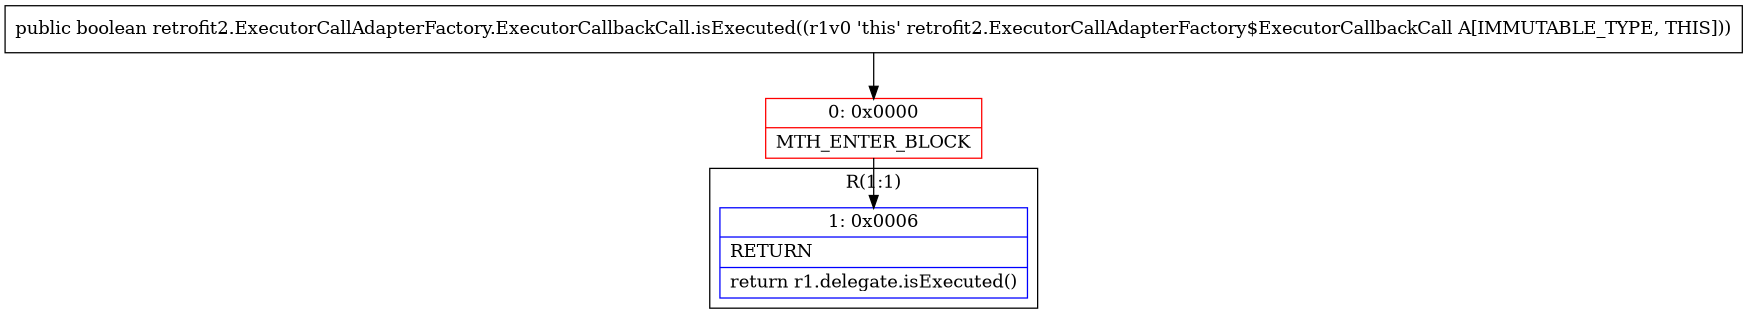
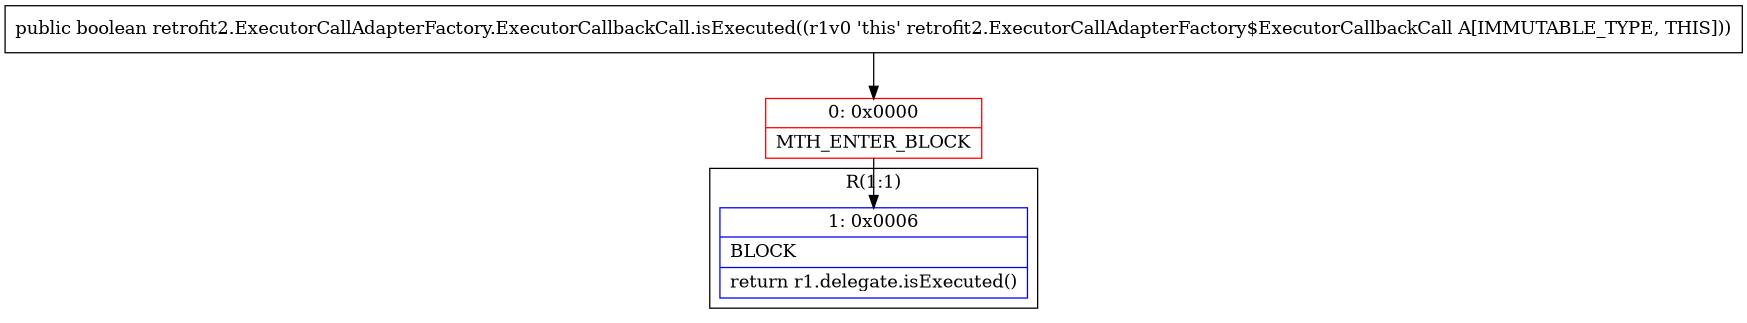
node "1: 0x0006": text "RETURN" -> "BLOCK"
